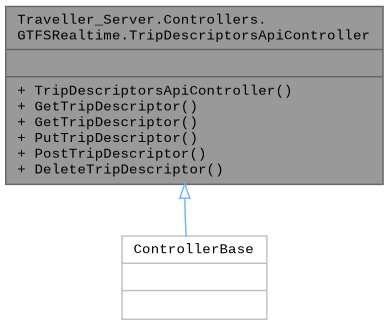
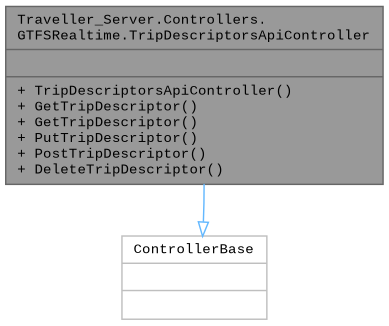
edge "ControllerBase" -> "Traveller_Server.Controllers.": reversed
